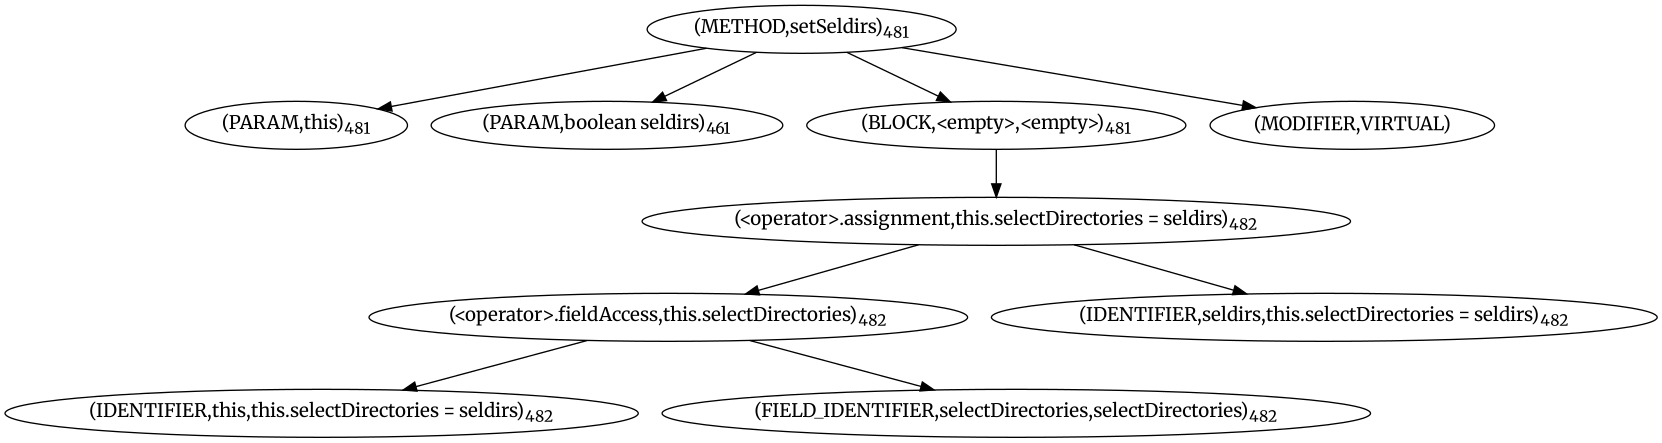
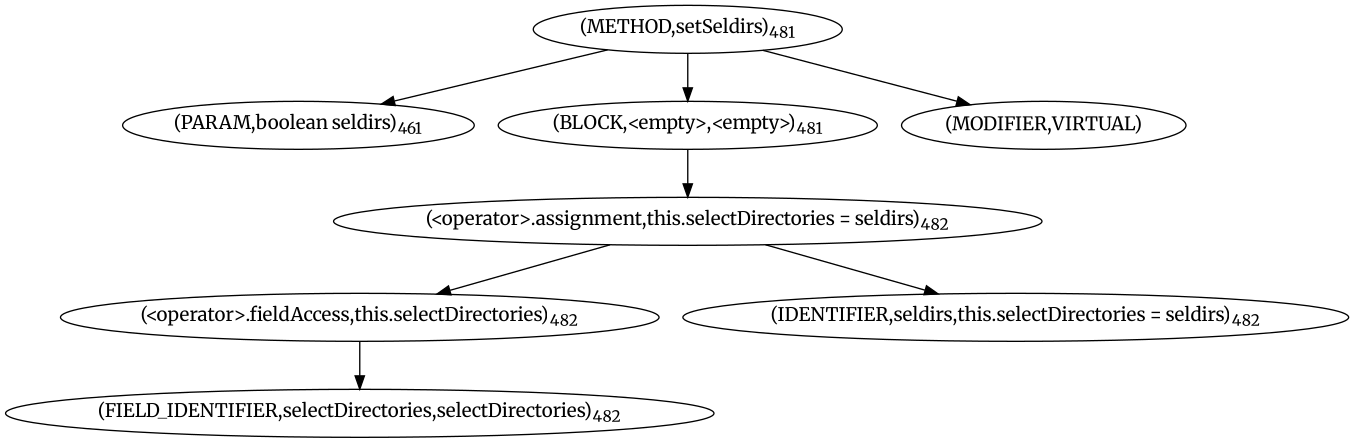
node "(PARAM,this)": removed
node "(IDENTIFIER,this,this.selectDirectories = seldirs)": removed
